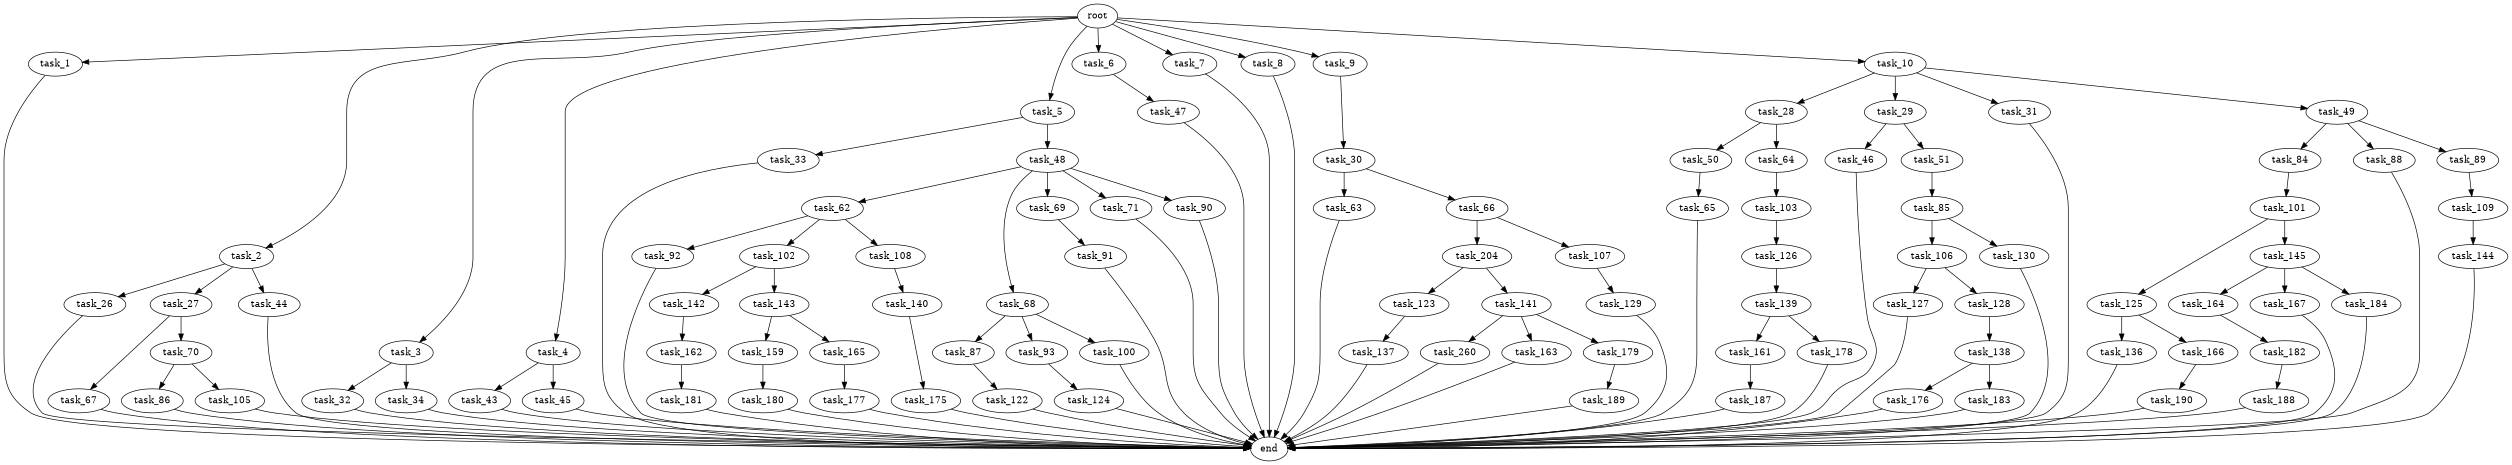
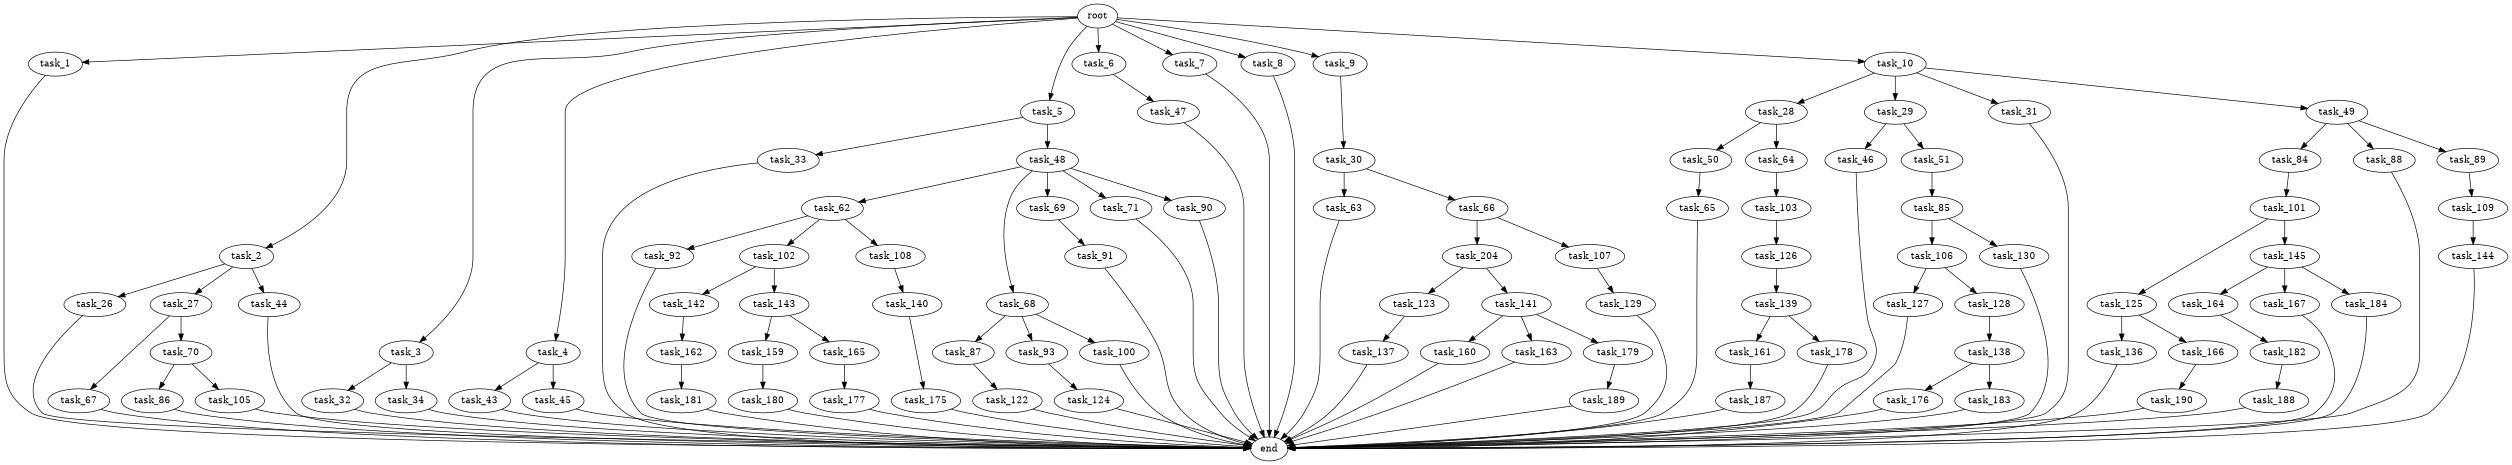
node "task_260": label "task_260" -> "task_160"
